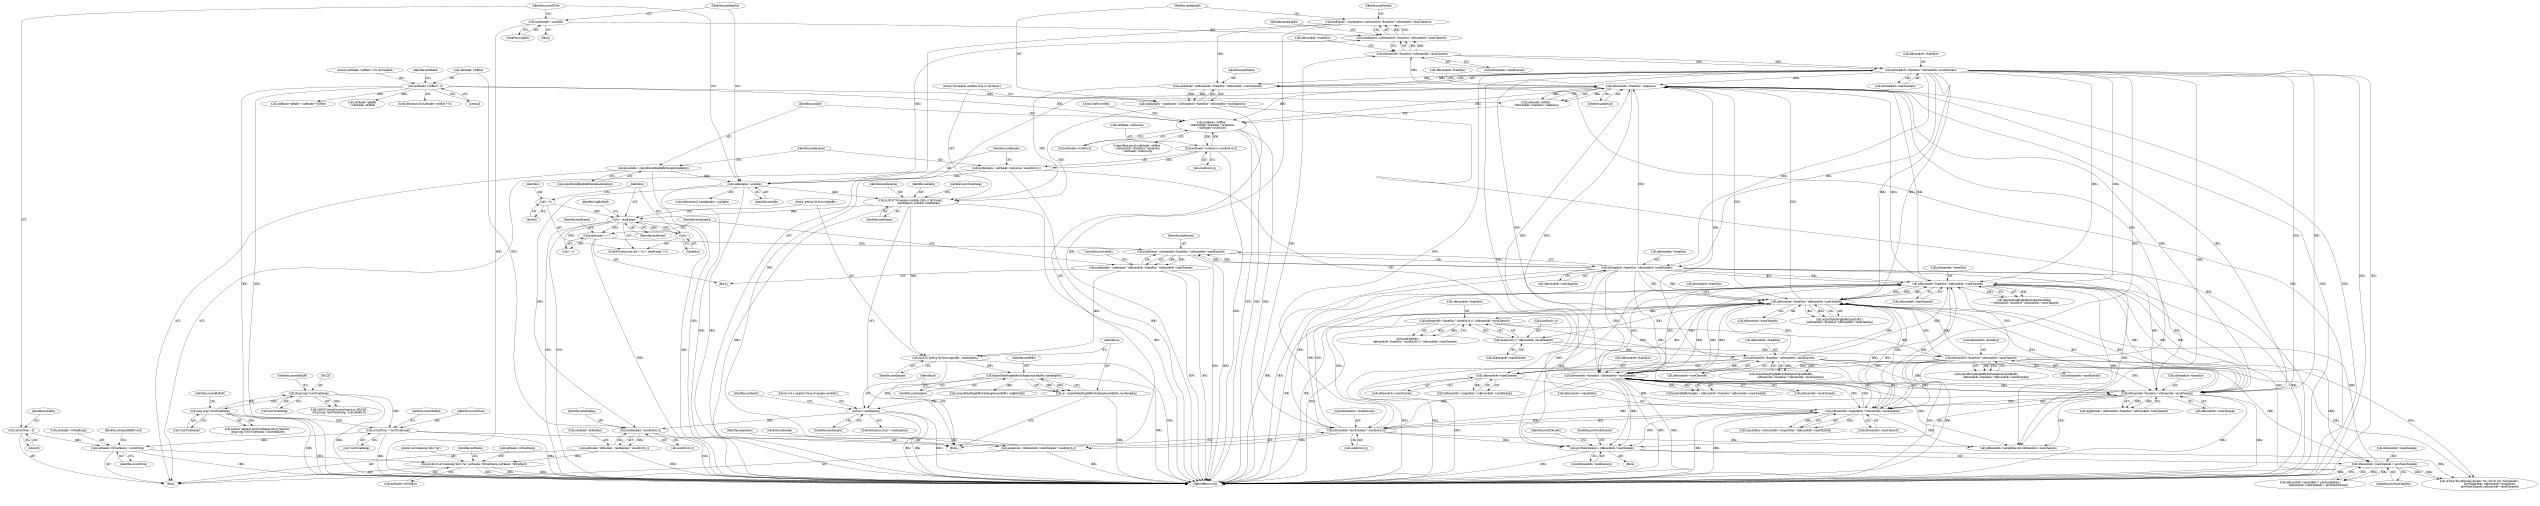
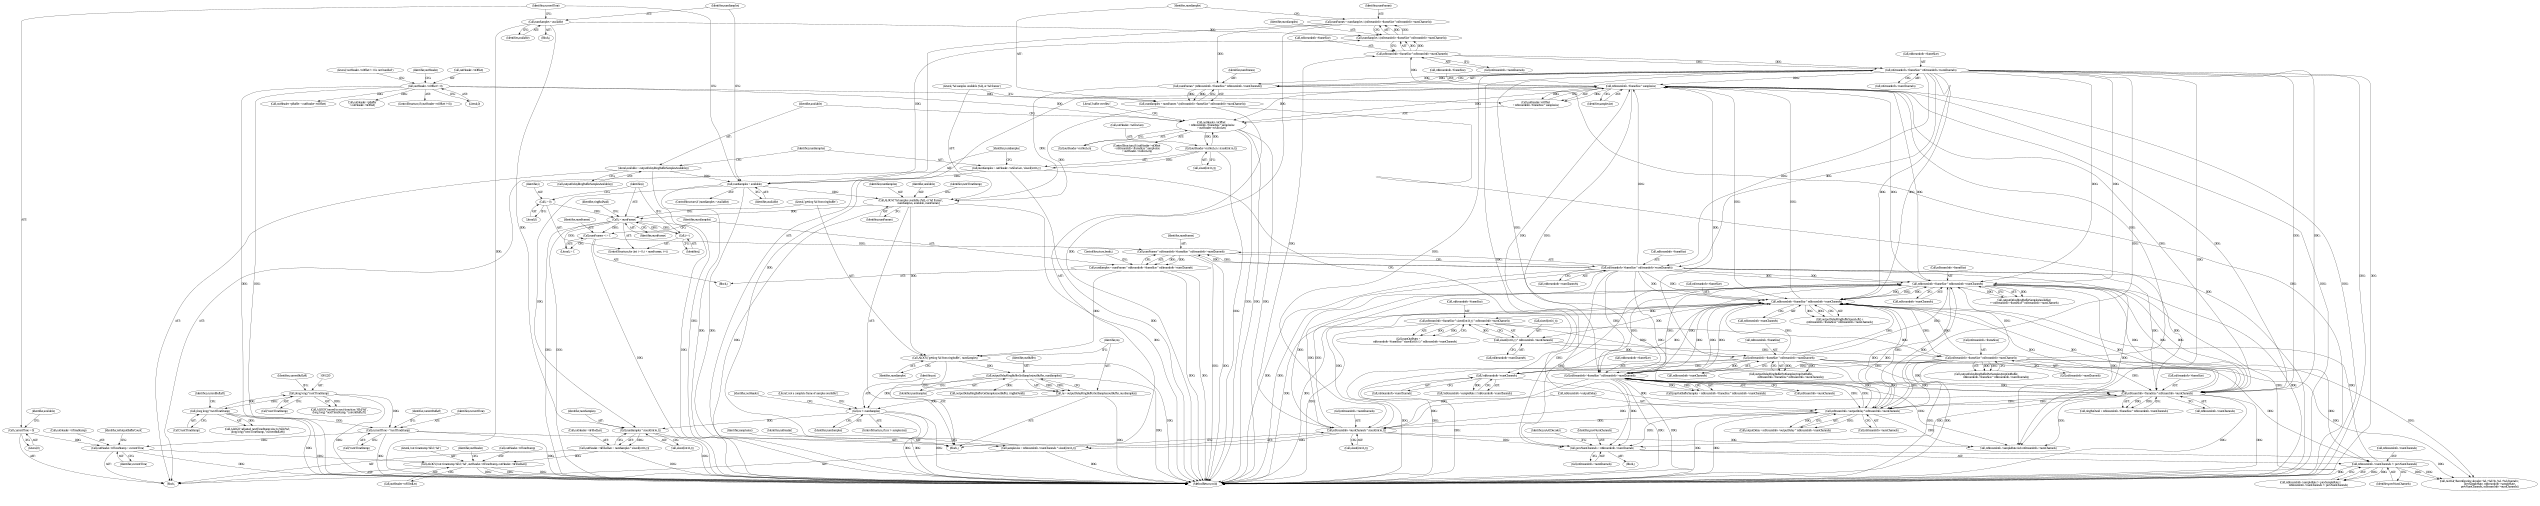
node "(Call,i + 1)": label "(Call,i + 1)" -> "(Literal,i + 1)"
edge "(Call,outHeader->nOffset)" -> "(Call,numSamples * sizeof(int16_t))": now "(Call,numSamples = available)" -> "(Call,numSamples * sizeof(int16_t))"
edge "(Call,mStreamInfo->outputDelay * mStreamInfo->numChannels)" -> "(Call,mStreamInfo->numChannels * sizeof(int16_t))": now "(Call,mStreamInfo->outputDelay)" -> "(Call,mStreamInfo->numChannels * sizeof(int16_t))"
node "(ControlStructure,if (ns != numSamples))": label "(ControlStructure,if (ns != numSamples))" -> "(ControlStructure,if (ns != samplesize))"
edge "(Call,prevNumChannels = mStreamInfo->numChannels)" -> "(MethodReturn,void)": removed, label "DDG:"
